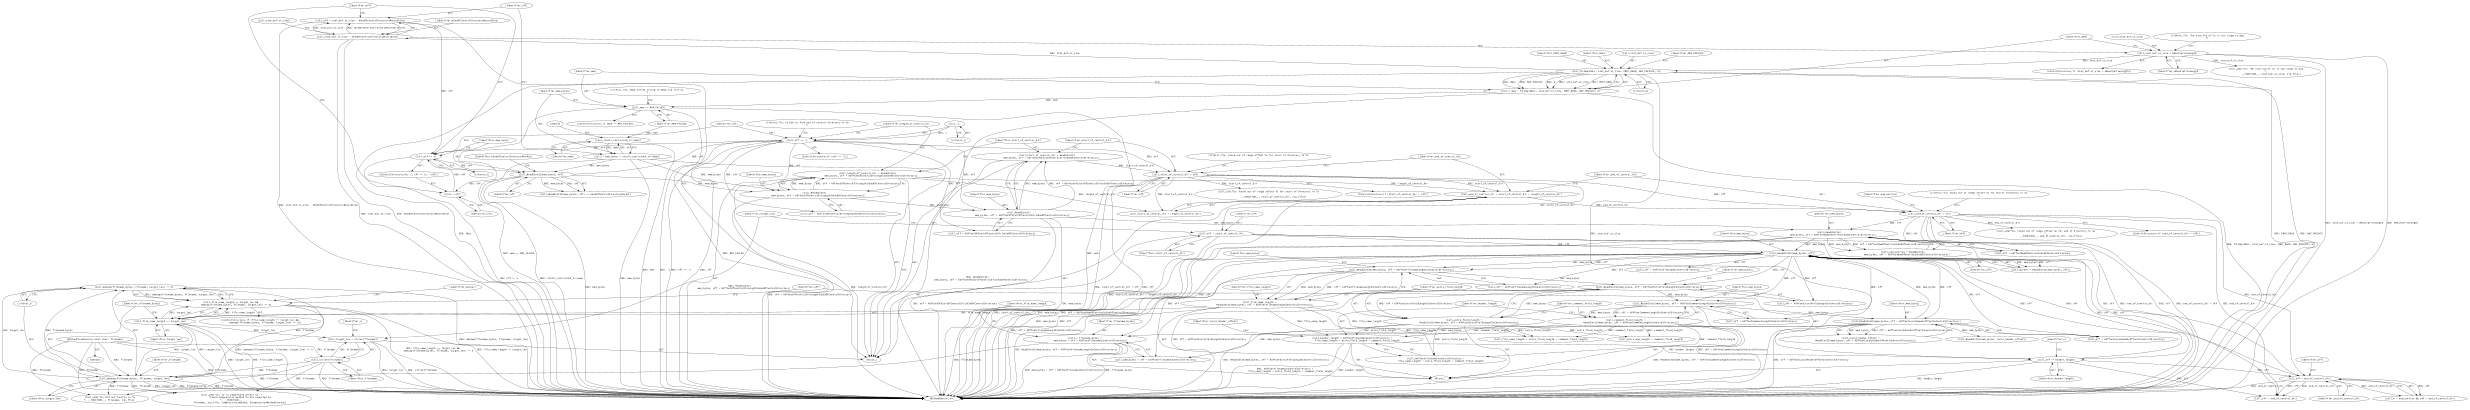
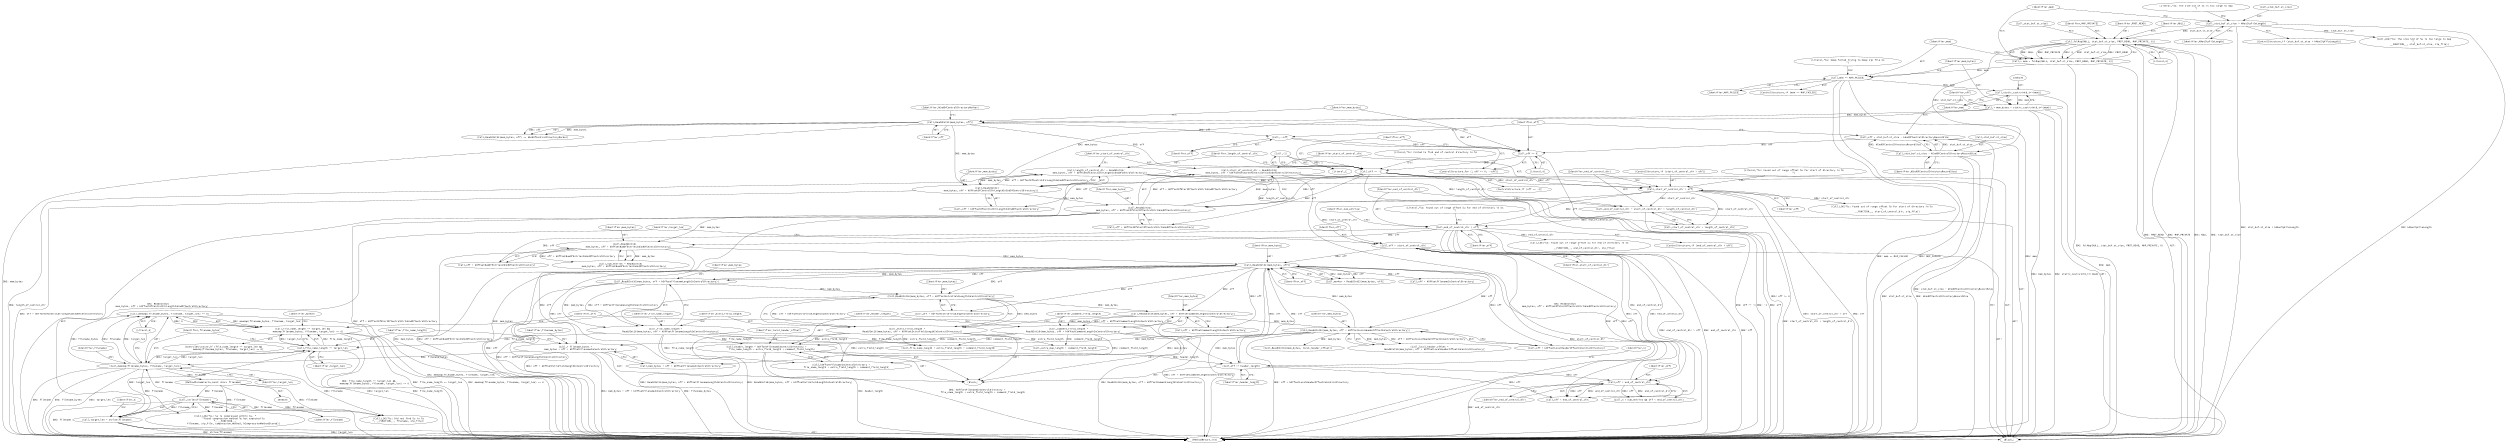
edge "(Call,stat_buf.st_size - kEndOfCentralDirectoryRecordSize)" -> "(Call,stat_buf.st_size > kMaxZipFileLength)": now "(Call,stat_buf.st_size - kEndOfCentralDirectoryRecordSize)" -> "(Identifier,kEndOfCentralDirectoryRecordSize)"
edge "(Identifier,MAP_FAILED)" -> "(Call,static_cast<uint8_t*>(mem))": now "(Call,mem == MAP_FAILED)" -> "(Call,static_cast<uint8_t*>(mem))"
edge "(Call,off == -1)" -> "(Call,off >= 0)": reversed
edge "(Call,* mem_bytes = static_cast<uint8_t*>(mem))" -> "(Call,static_cast<uint8_t*>(mem))": label "DDG: off" -> "CFG: "
edge "(Call,start_of_central_dir > off)" -> "(ControlStructure,if (start_of_central_dir > off))": reversed
edge "(ControlStructure,for (; off >= 0; --off))" -> "(Call,--off)": reversed
node "(Call,off + kOffsetFilenameLengthInCentralDirectory)": removed
edge "(Call,file_name_length == target_len)" -> "(Call,target_len = strlen(filename))": reversed
edge "(MethodParameterIn,const char* filename)" -> "(Call,memcmp(filename_bytes, filename, target_len))": reversed
edge "(Call,off += header_length)" -> "(MethodReturn,int)": removed, label "DDG: header_length"
